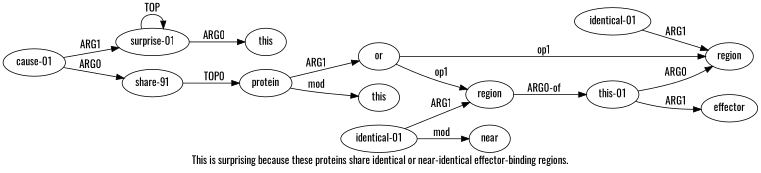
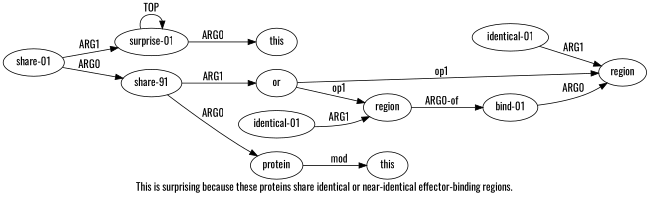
node "cause-01": label "cause-01" -> "share-01"
edge "protein" -> "or": now "share-91" -> "or"
edge "share-91" -> "protein": label "TOP0" -> "ARG0"
node "this-01": label "this-01" -> "bind-01"
node "effector": removed
node "near": removed
